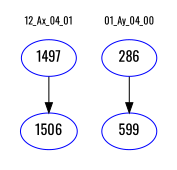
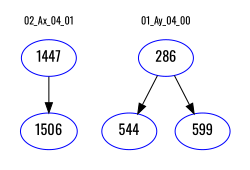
cluster "12_Ax_04_01": label "12_Ax_04_01" -> "02_Ax_04_01"
node "1497": label "1497" -> "1447"
node "544": added
